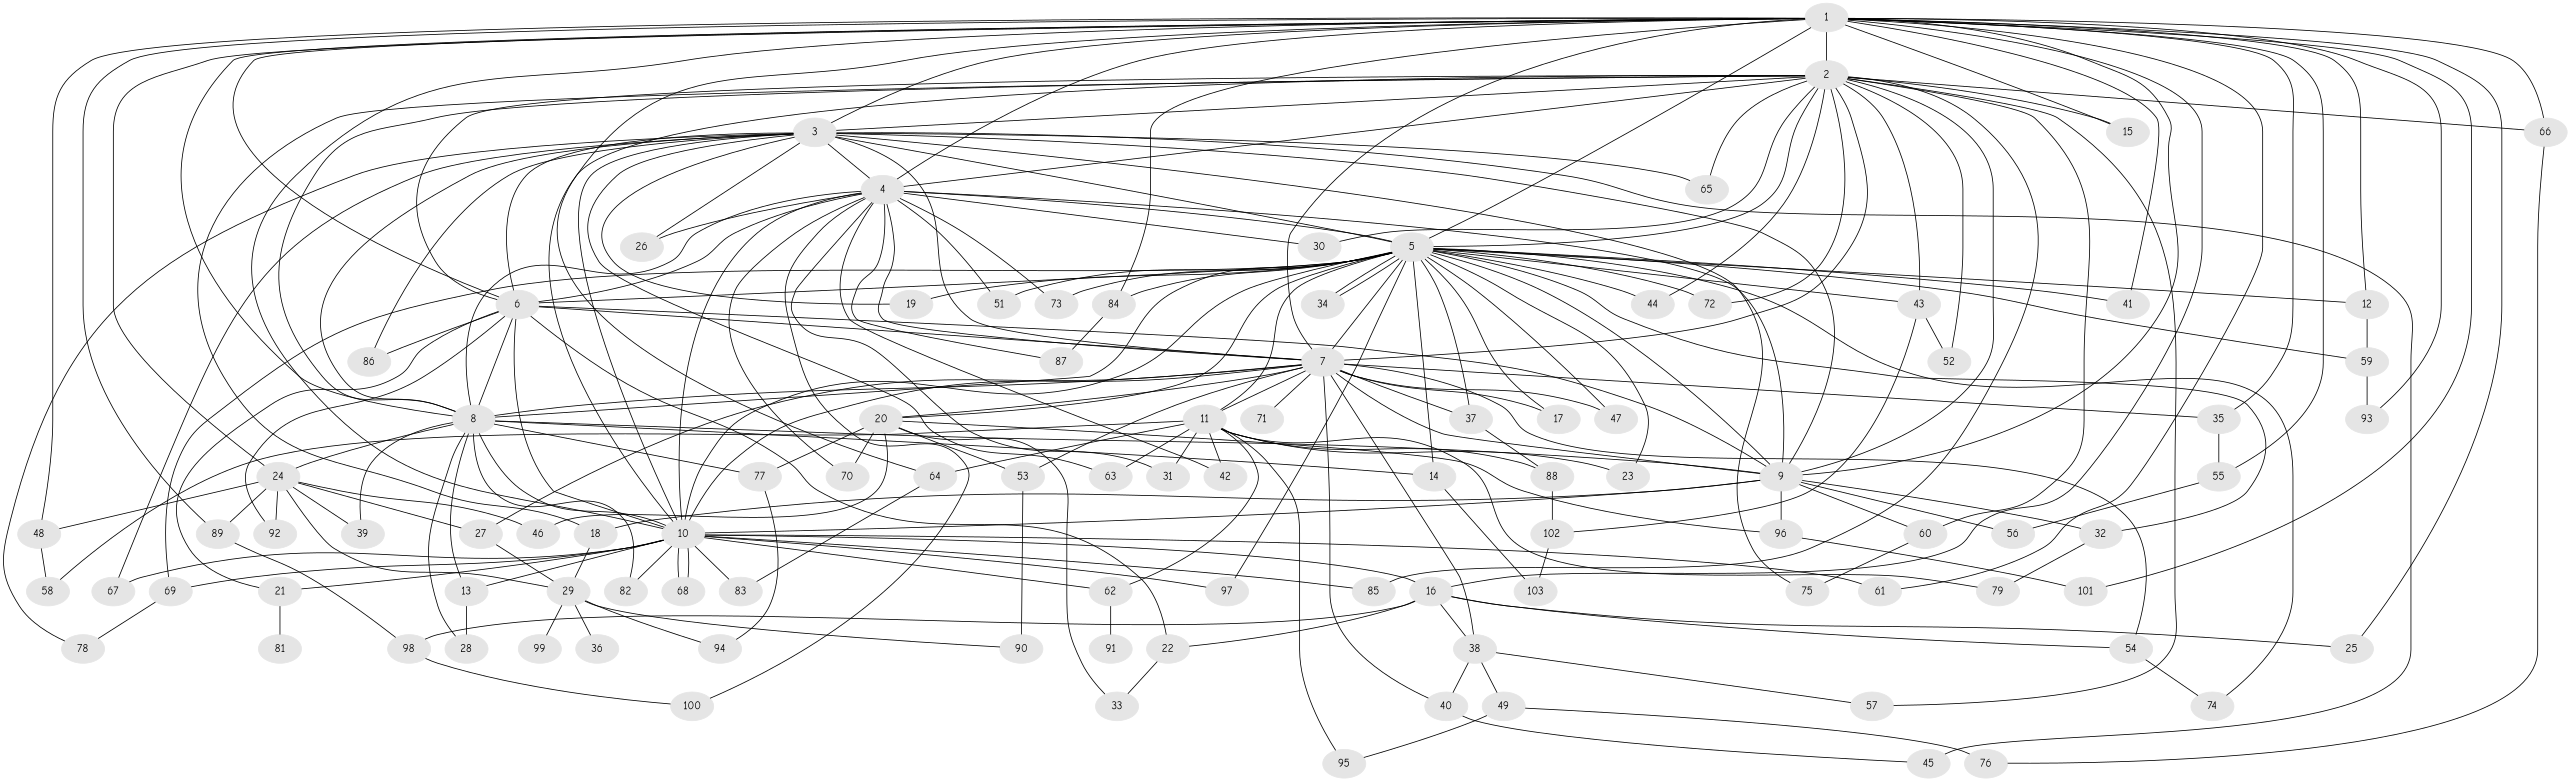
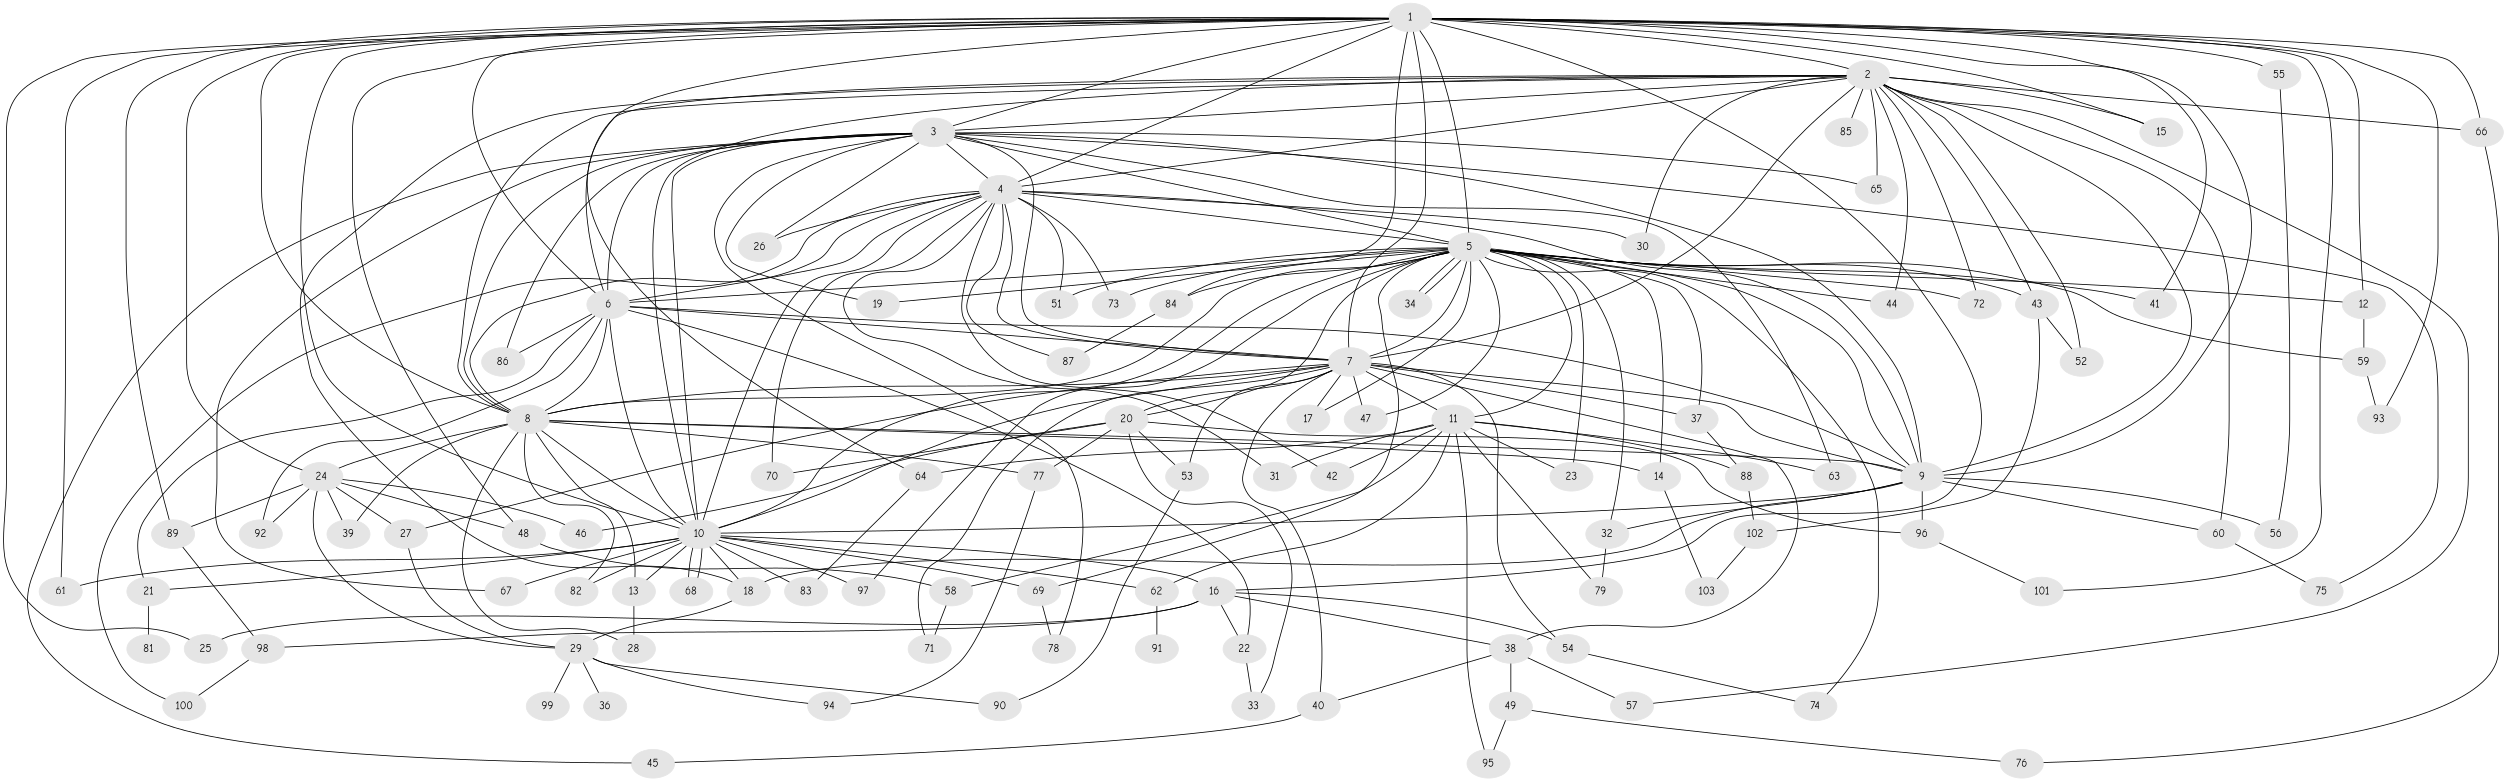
edge "2" -- "5": removed
node "35": removed
edge "10" -- "85": now "10" -- "18"
edge "58" -- "71": added
